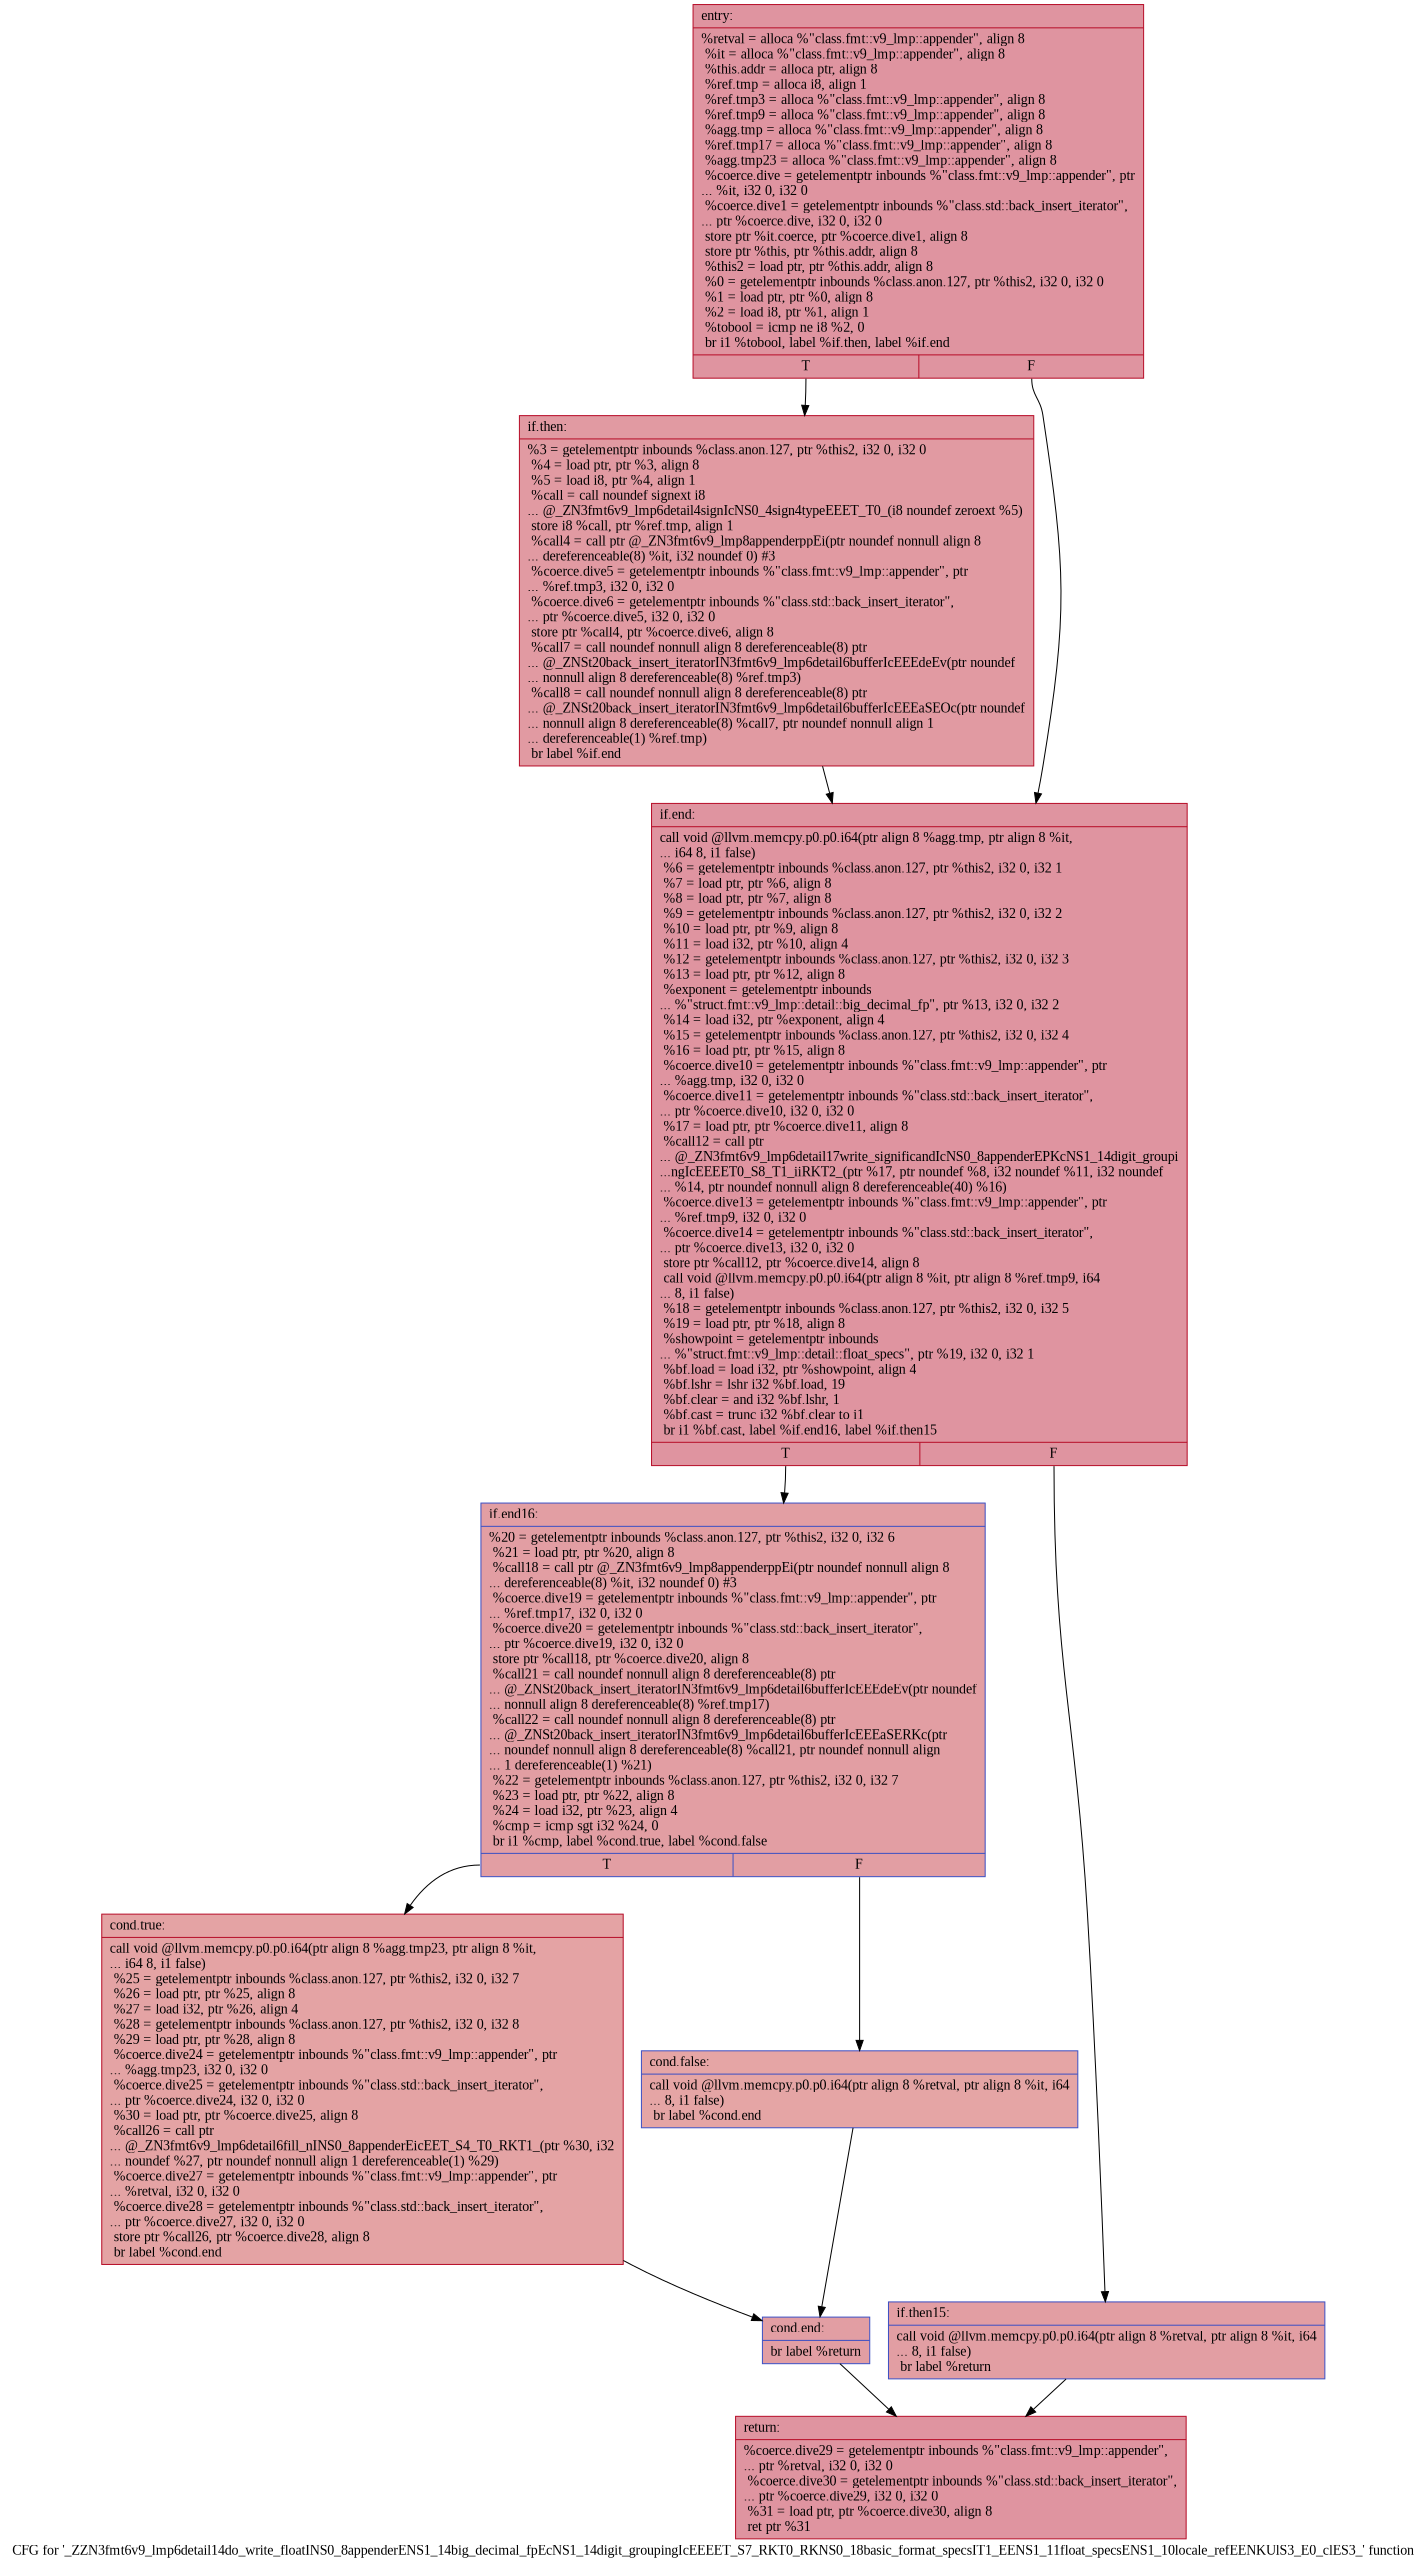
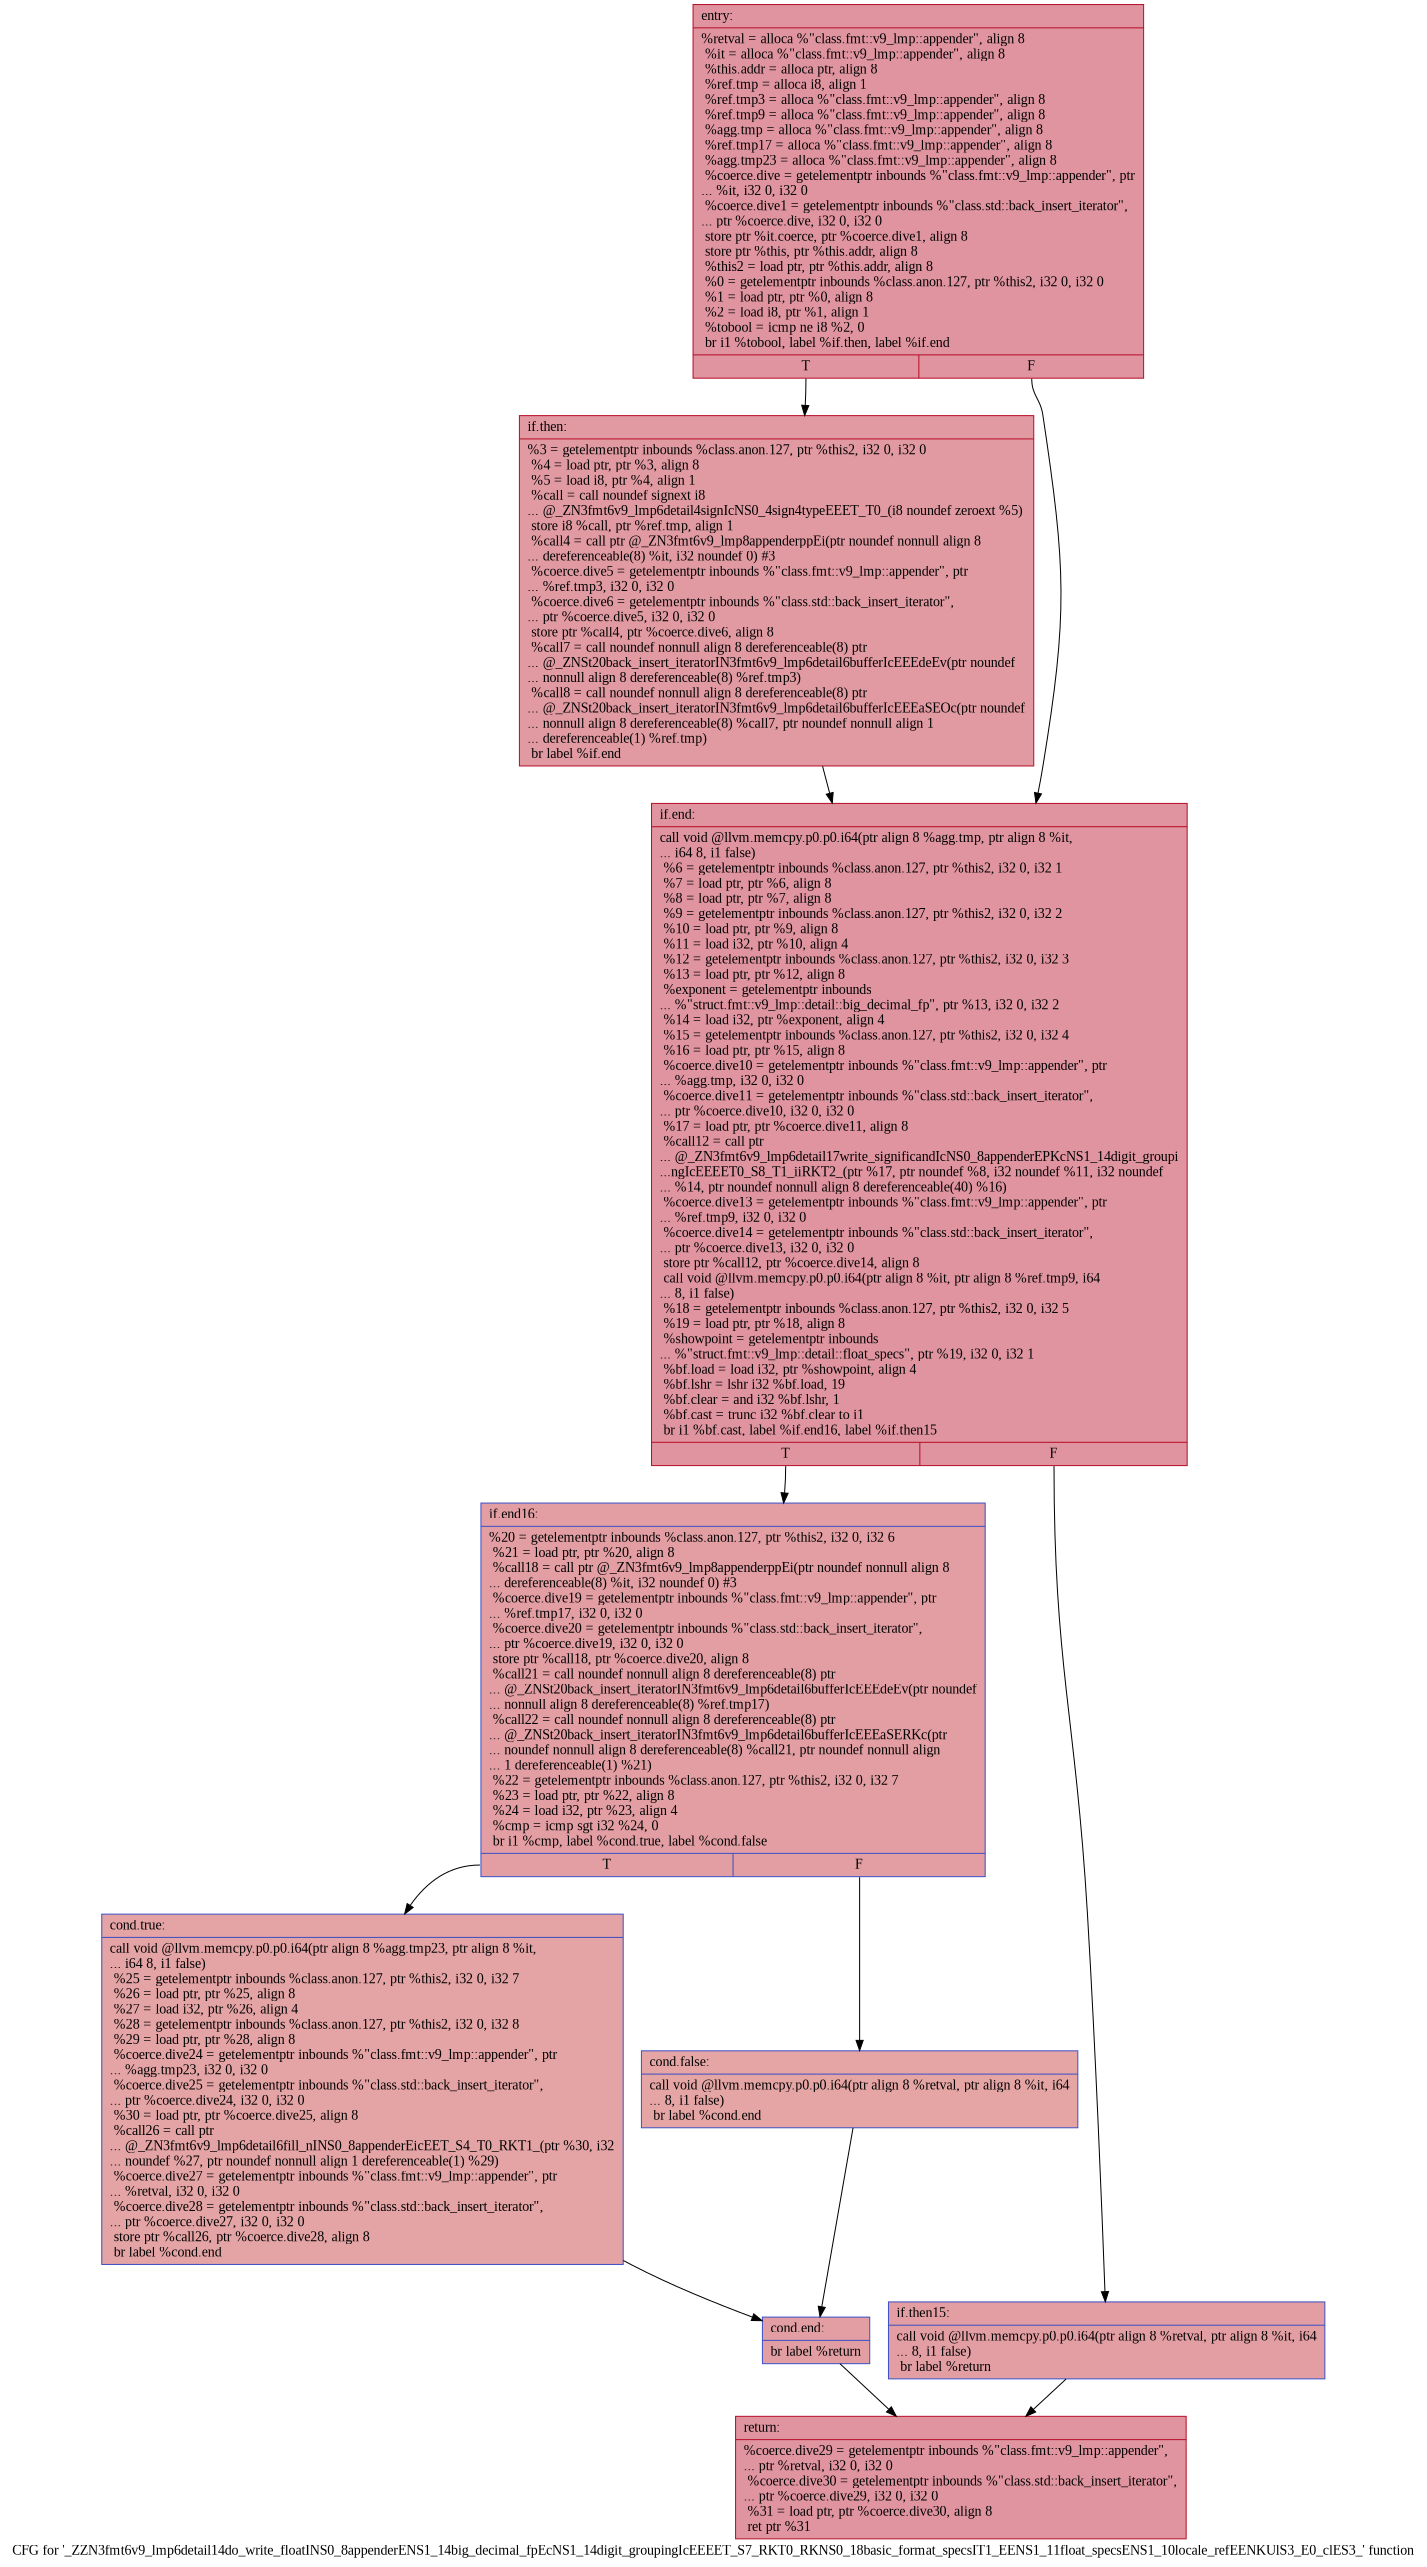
node "cond.true:": color #b70d28ff -> #3d50c3ff
